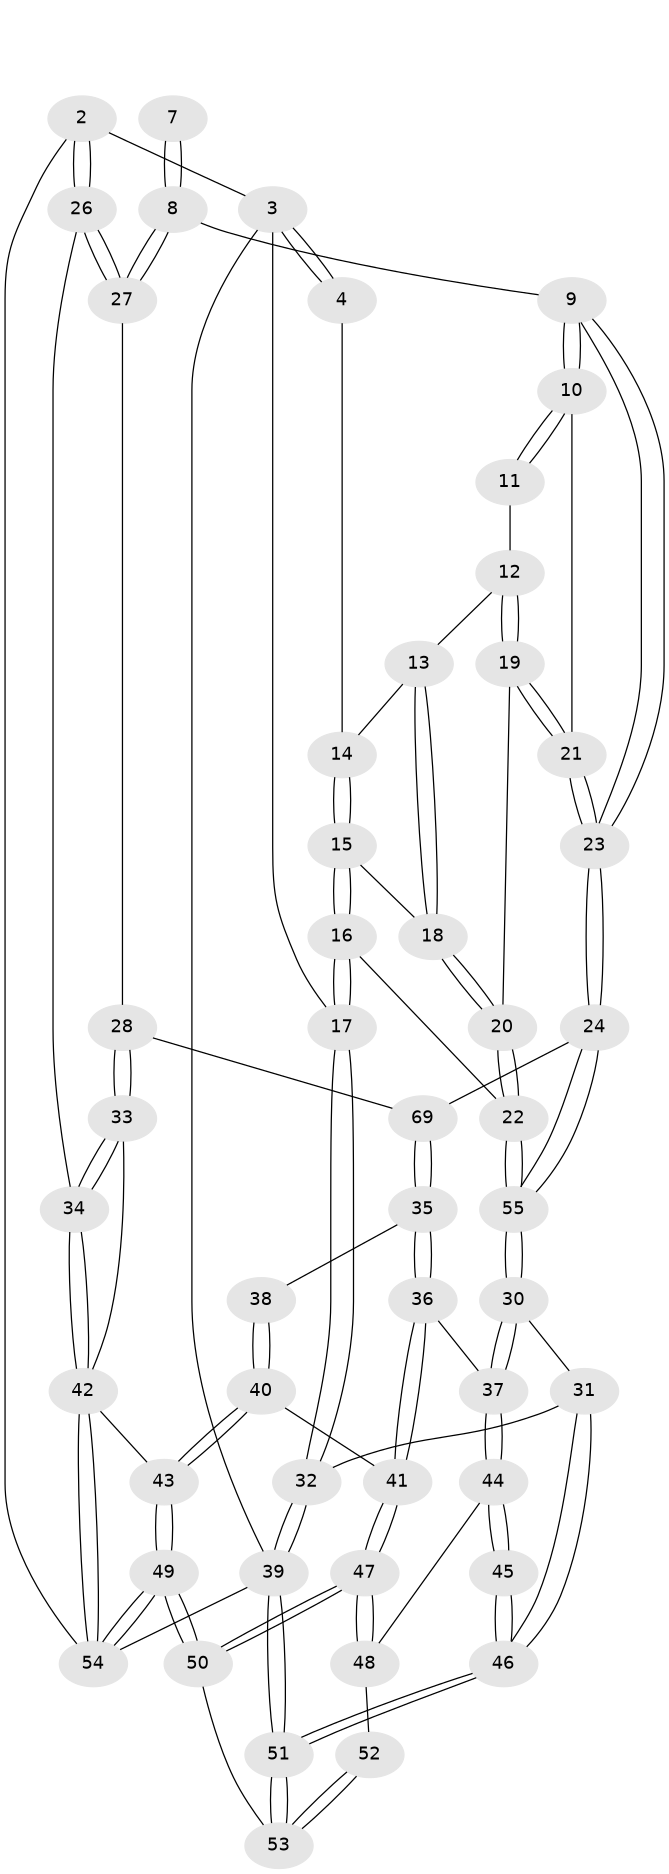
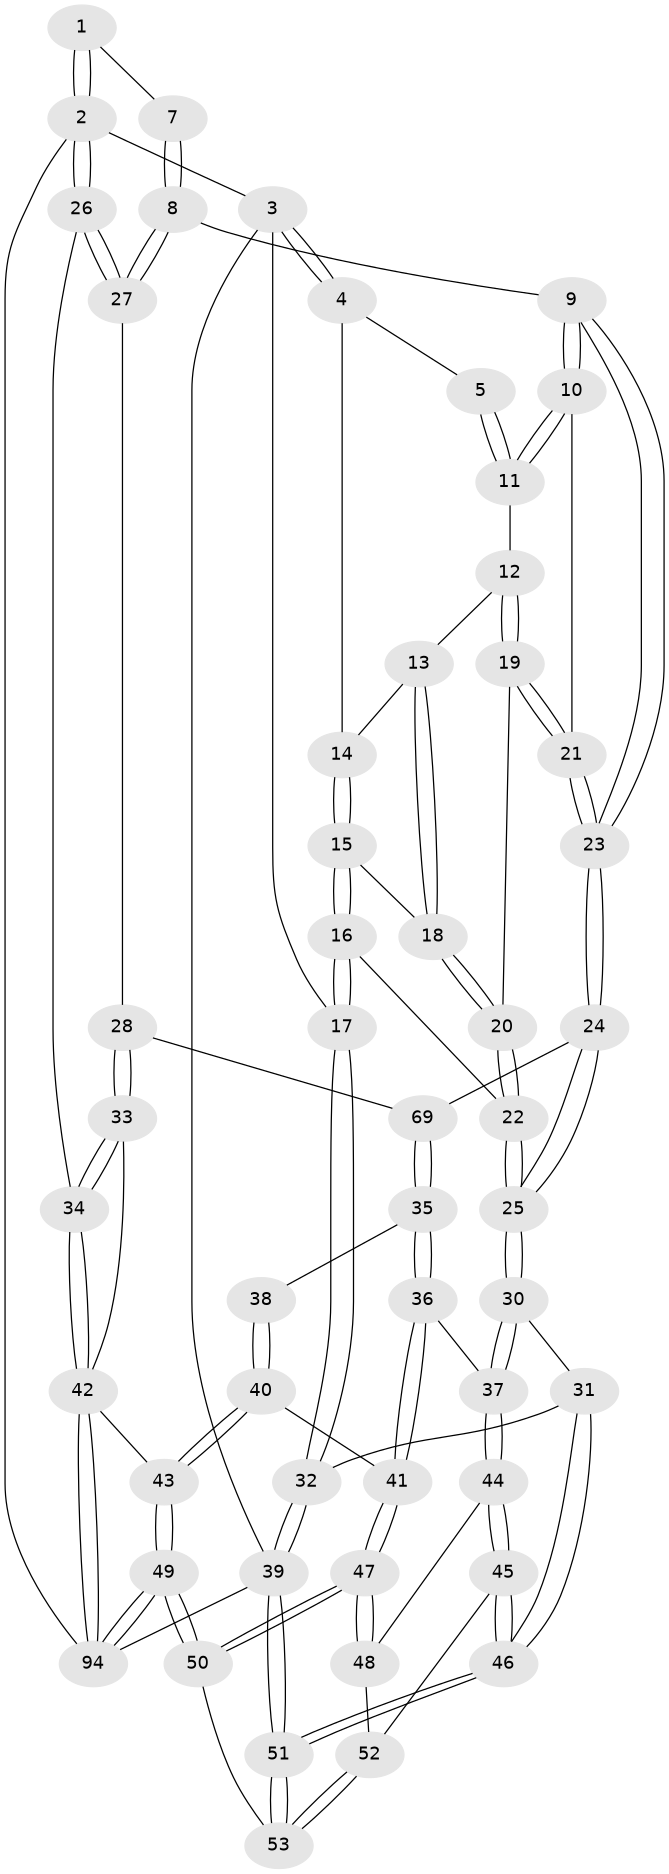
node "1": added
node "5": added
node "55": label "55" -> "25"
node "54": label "54" -> "94"
edge "45" -- "52": added
